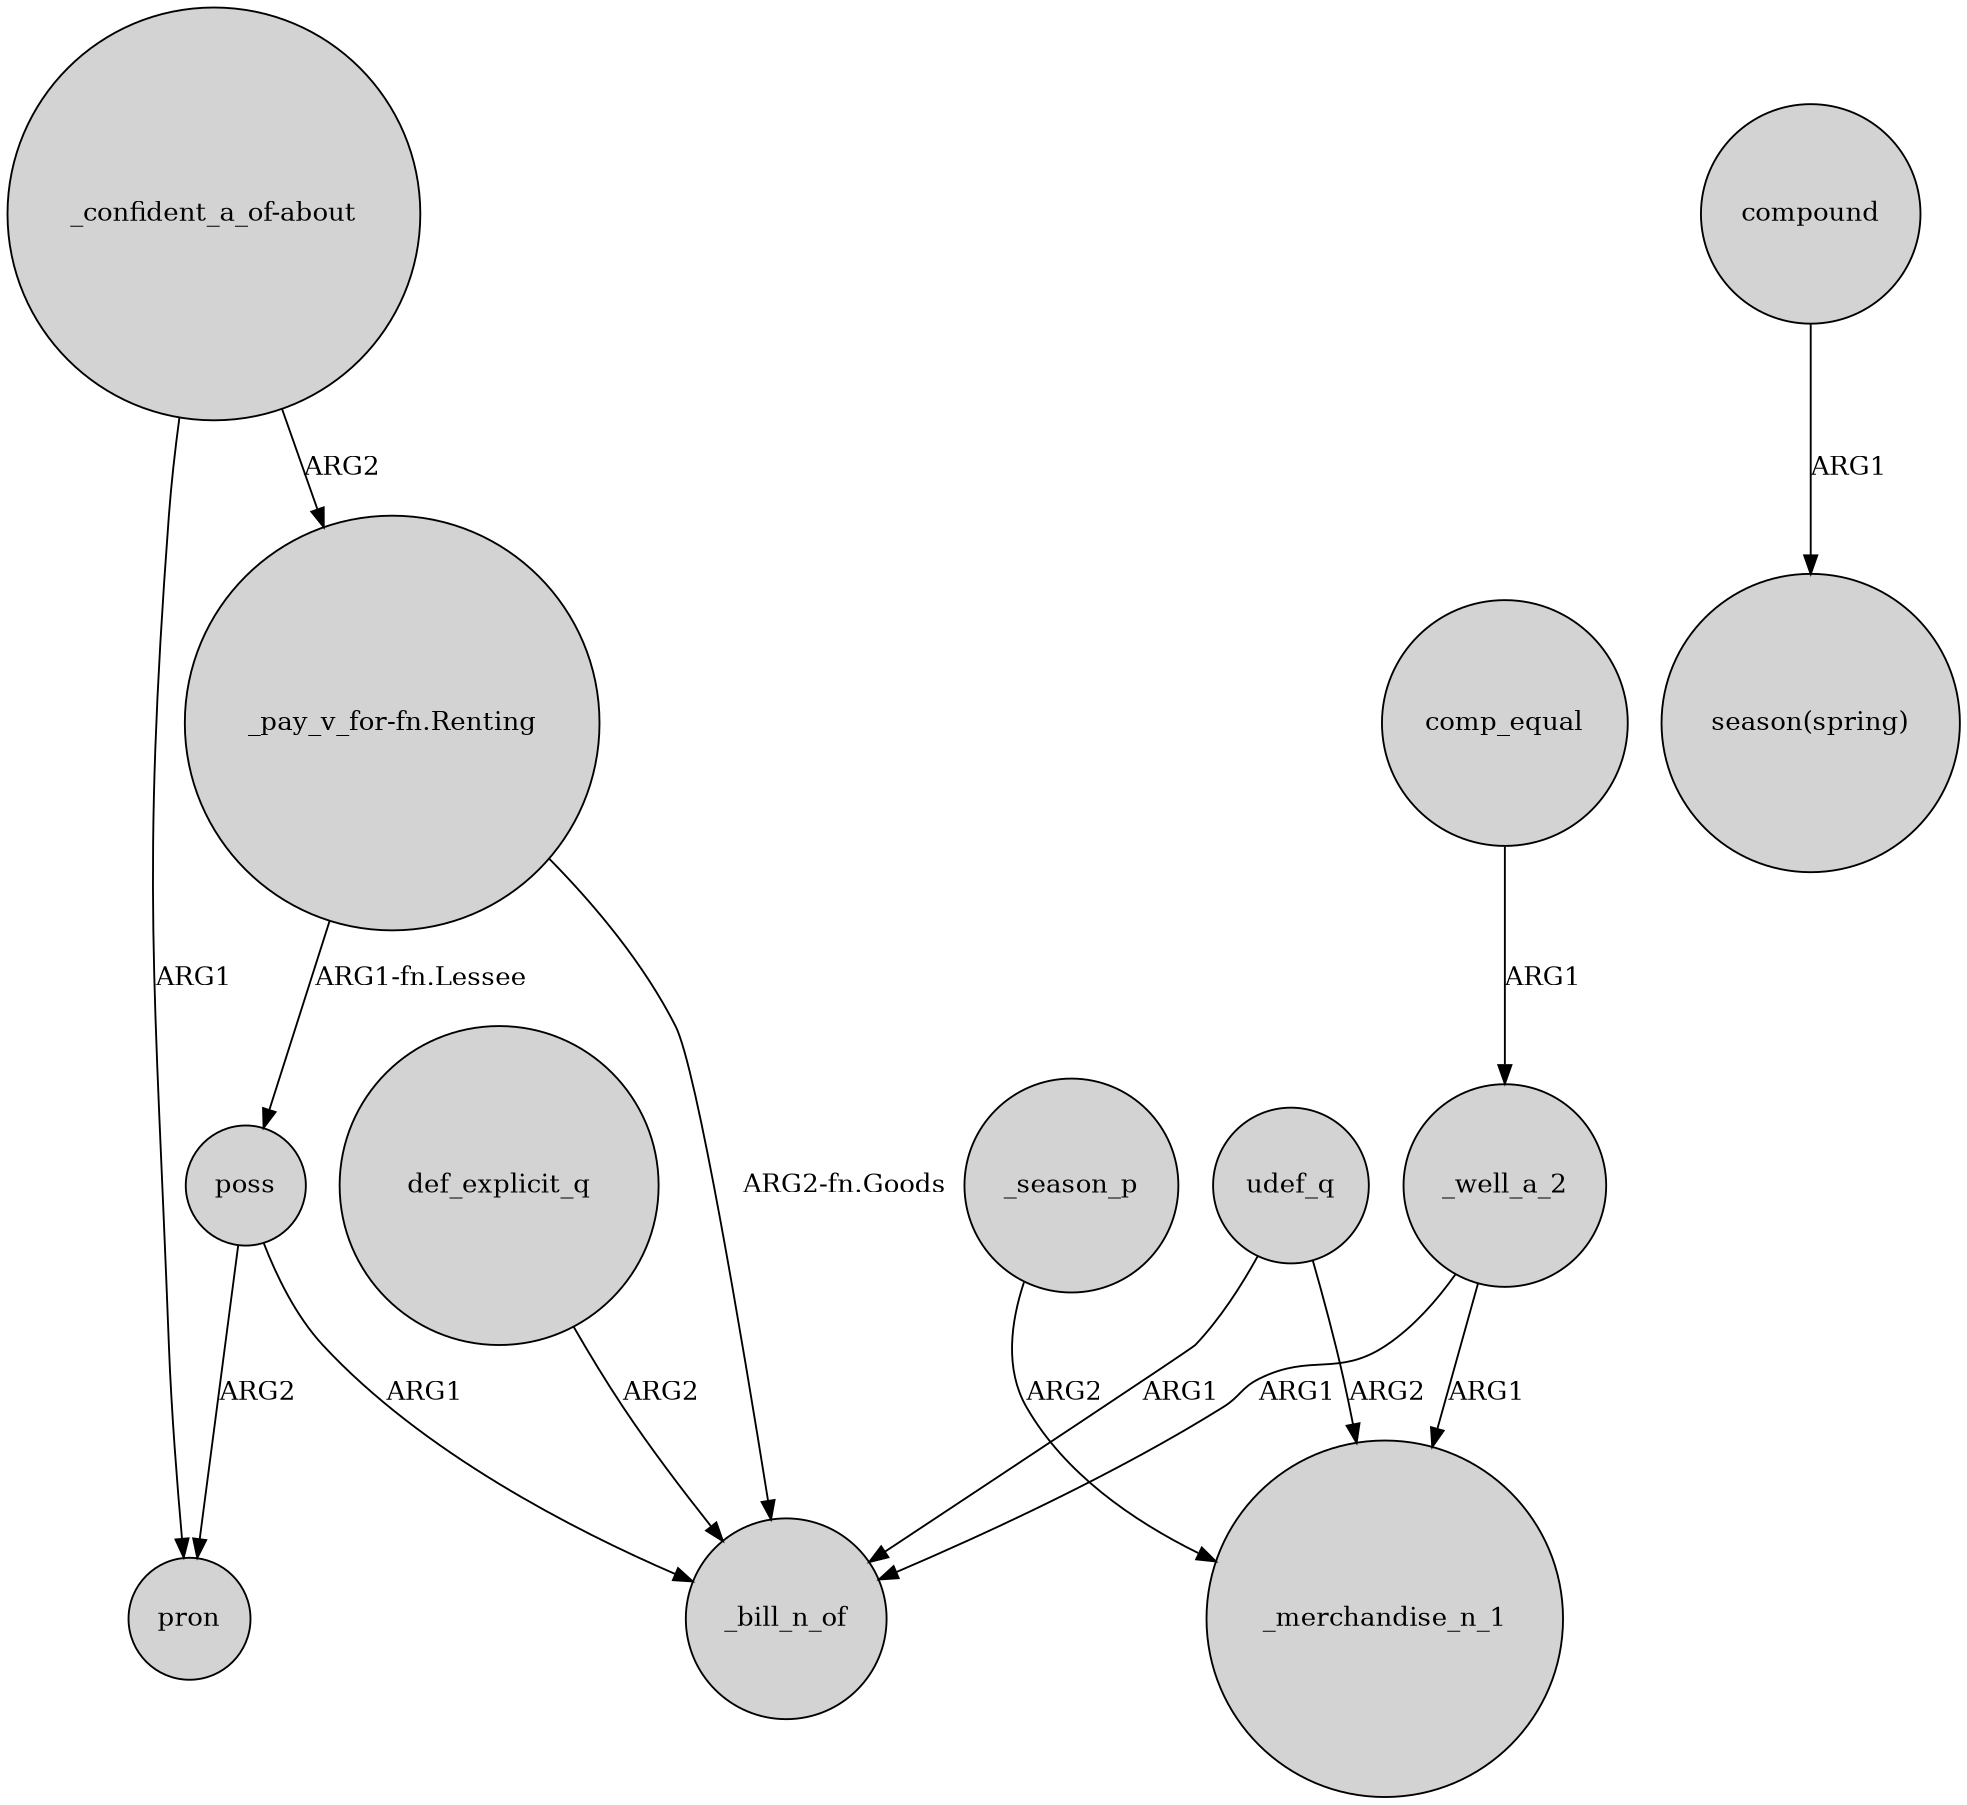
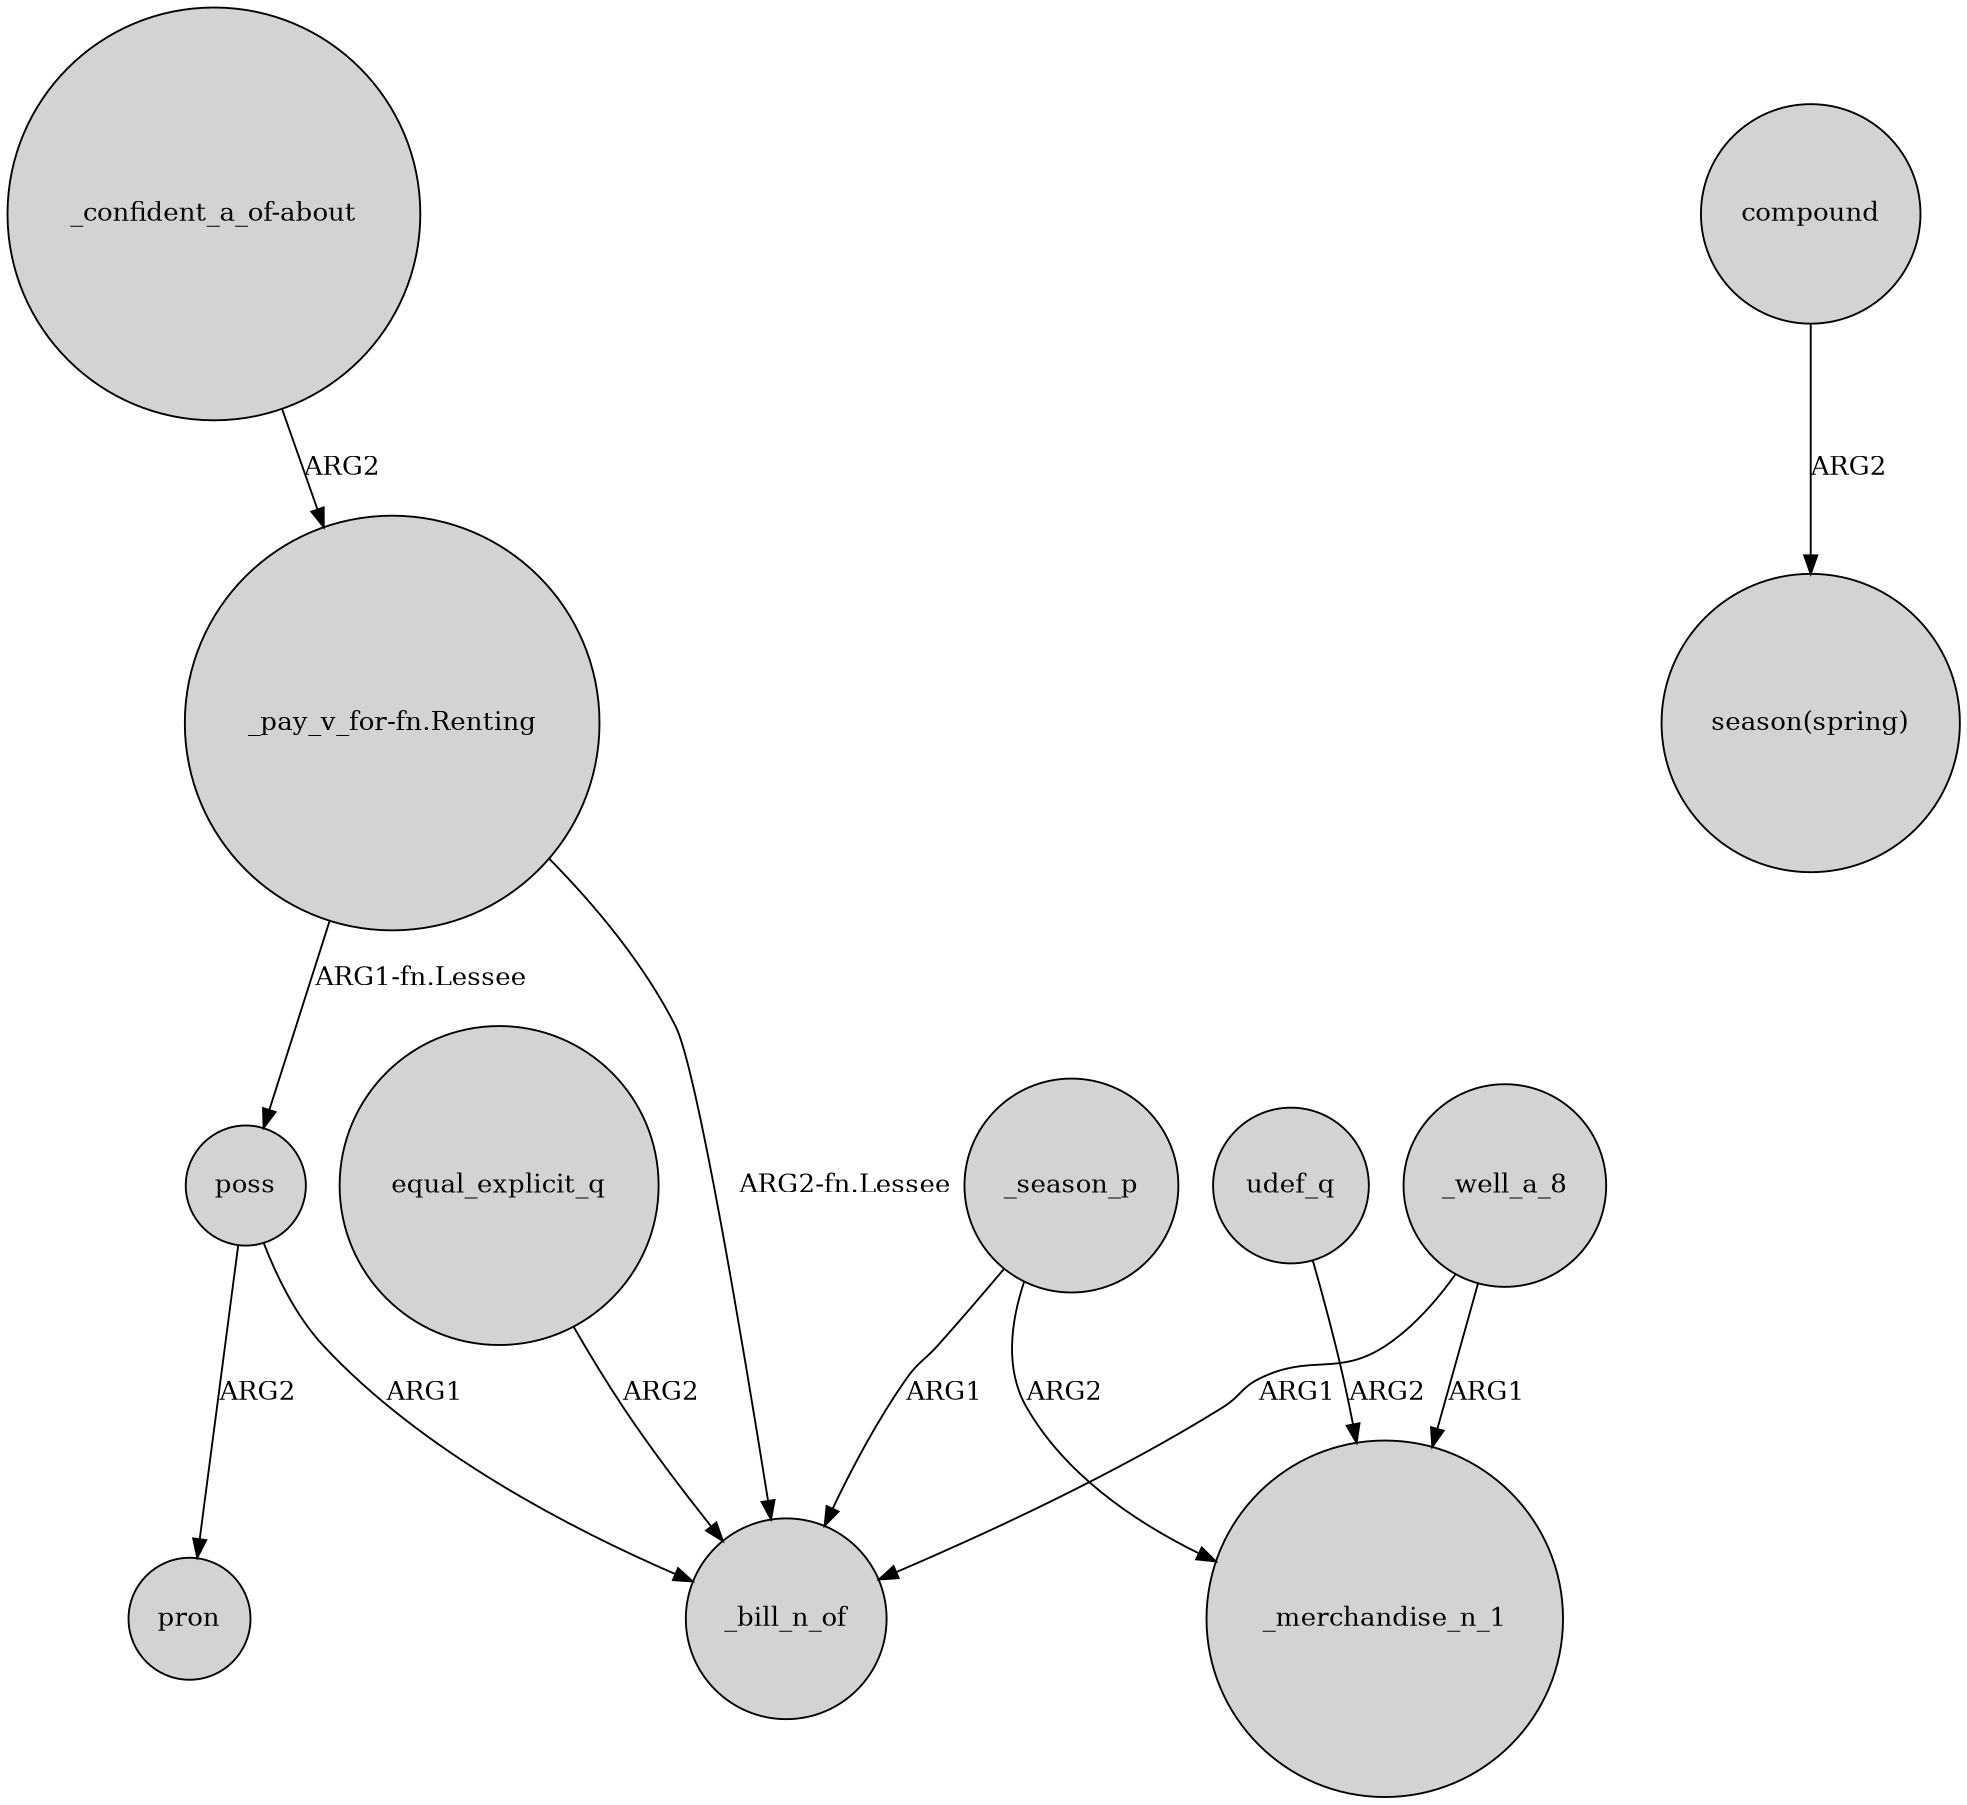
edge "compound" -> "season(spring)": label "ARG1" -> "ARG2"
node "comp_equal": removed
edge "_confident_a_of-about" -> "pron": removed, label "ARG1"
node "def_explicit_q": label "def_explicit_q" -> "equal_explicit_q"
edge "_pay_v_for-fn.Renting" -> "_bill_n_of": label "ARG2-fn.Goods" -> "ARG2-fn.Lessee"
node "_well_a_2": label "_well_a_2" -> "_well_a_8"
edge "udef_q" -> "_bill_n_of": now "_season_p" -> "_bill_n_of"
